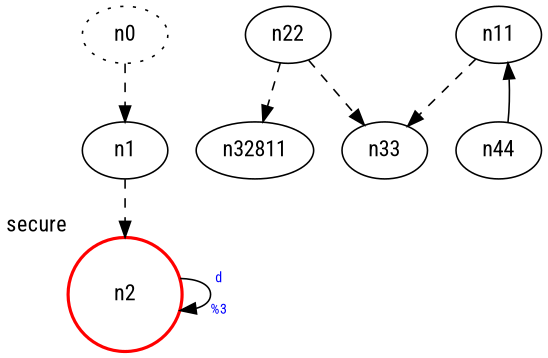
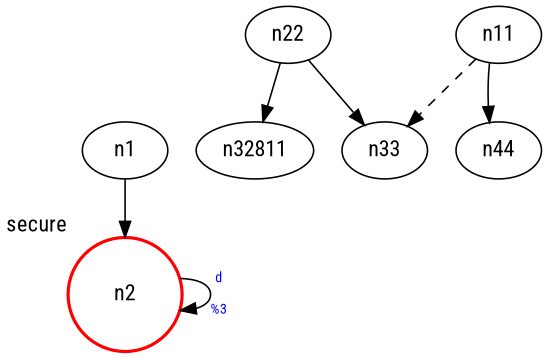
node "n0": removed
edge "n22" -> "n32811": style dashed -> solid
edge "n22" -> "n33": style dashed -> solid
edge "n44" -> "n11": reversed
edge "n1" -> "n2 secure": style dashed -> solid
